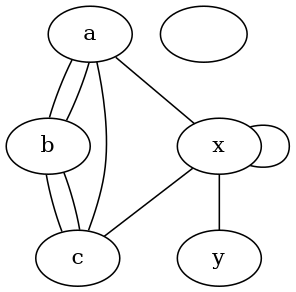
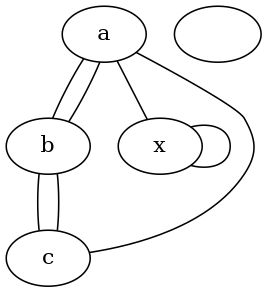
edge "x" -- "c": removed
node "y": removed
